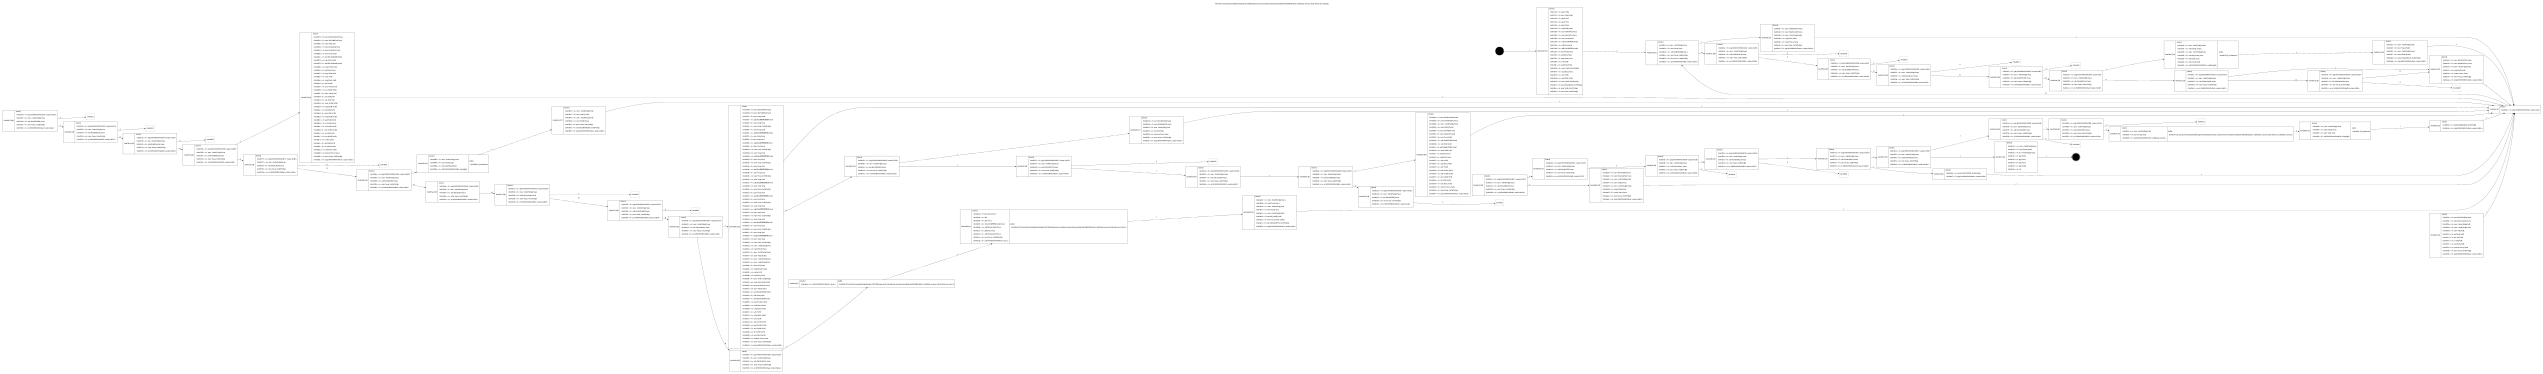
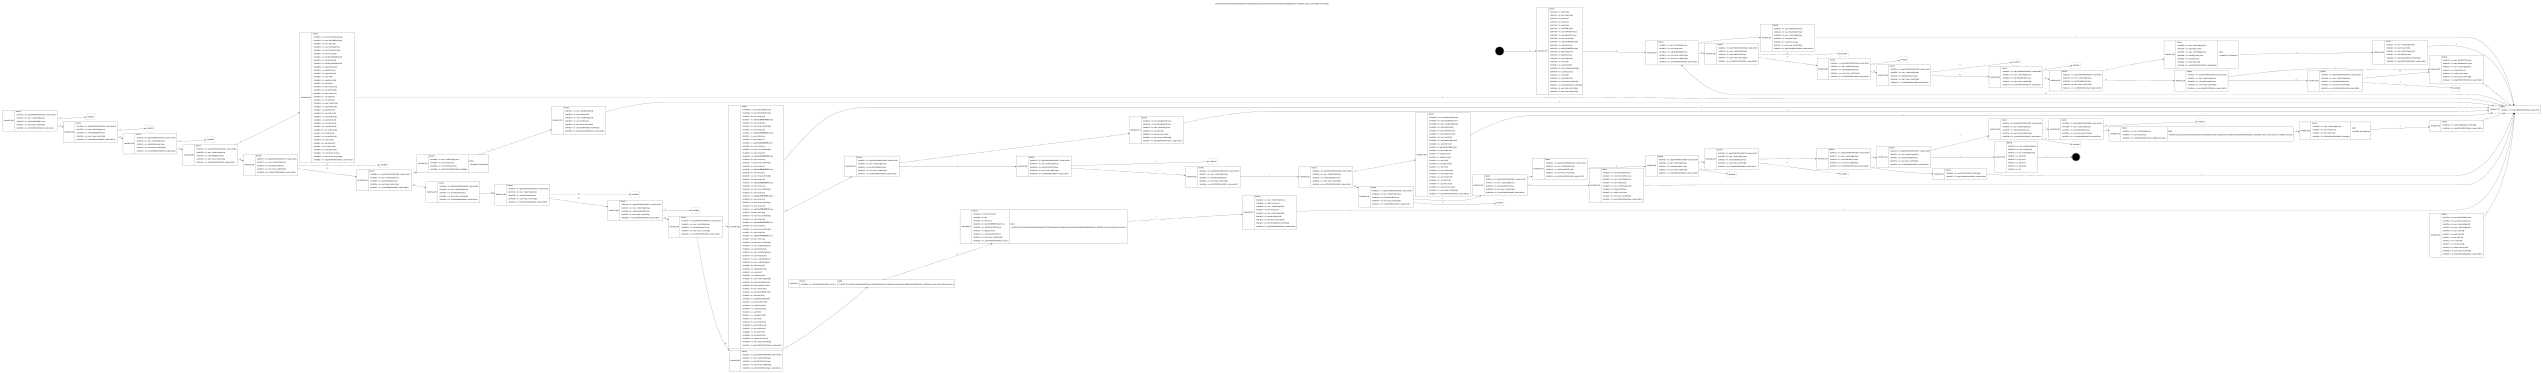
edge "0x4016a6 [28]" -> "0x4016c2 [28]": added, label "6"
